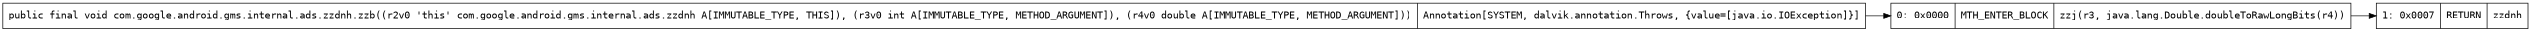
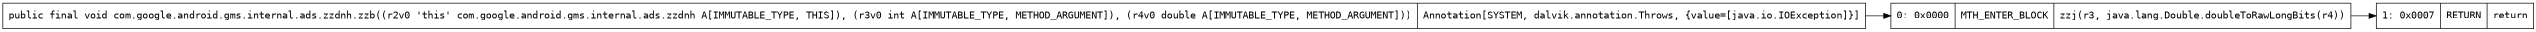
node "1: 0x0007": text "zzdnh" -> "return"
